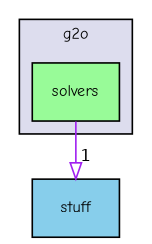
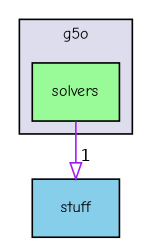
cluster "g2o": label "g2o" -> "g5o"
